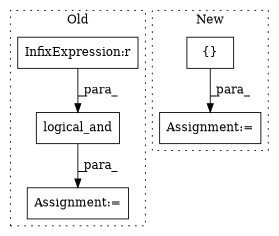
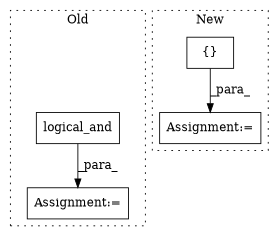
node "InfixExpression:r": removed
